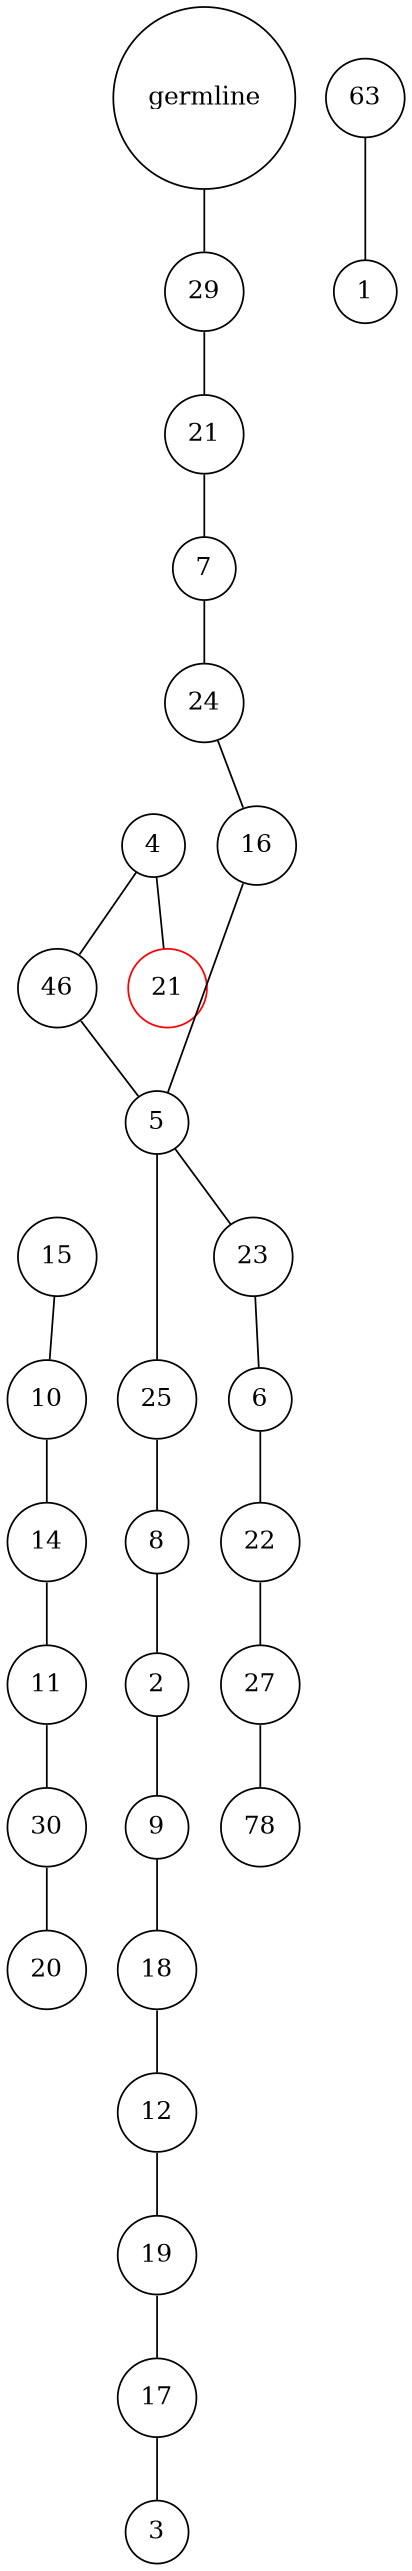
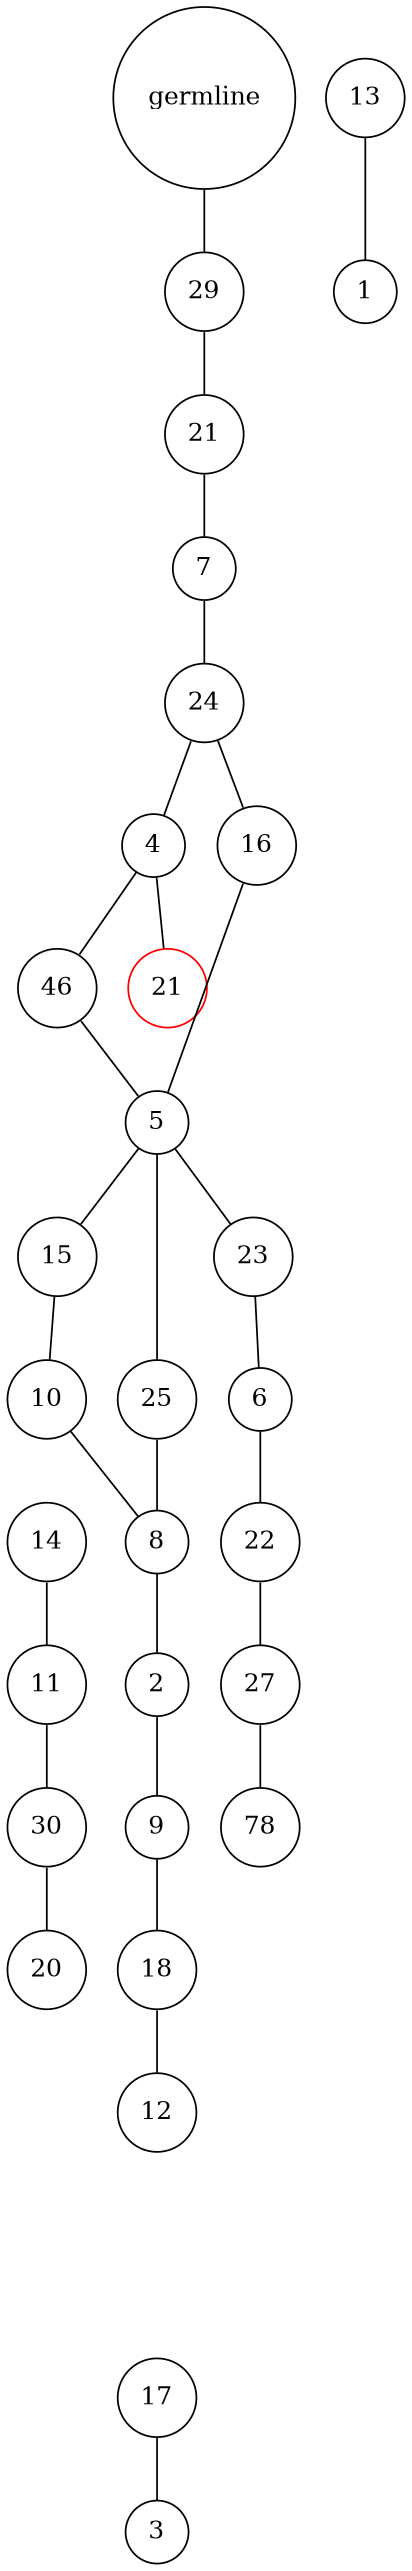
node "63": label "63" -> "13"
edge "24" -- "4": added
edge "5" -- "15": added
edge "10" -- "14": now "10" -- "8"
node "19": removed
